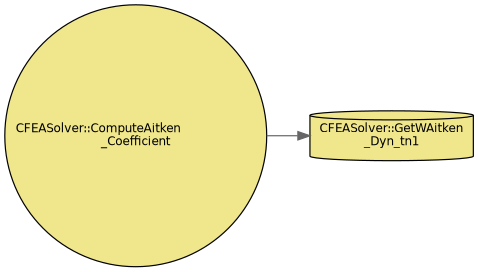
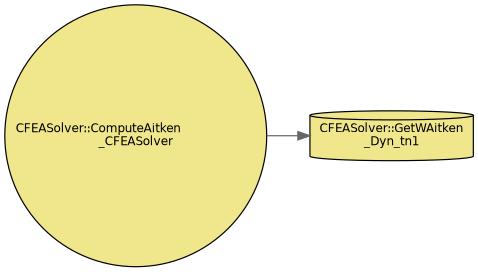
node "CFEASolver::ComputeAitken _Coefficient": label "CFEASolver::ComputeAitken _Coefficient" -> "CFEASolver::ComputeAitken _CFEASolver"
